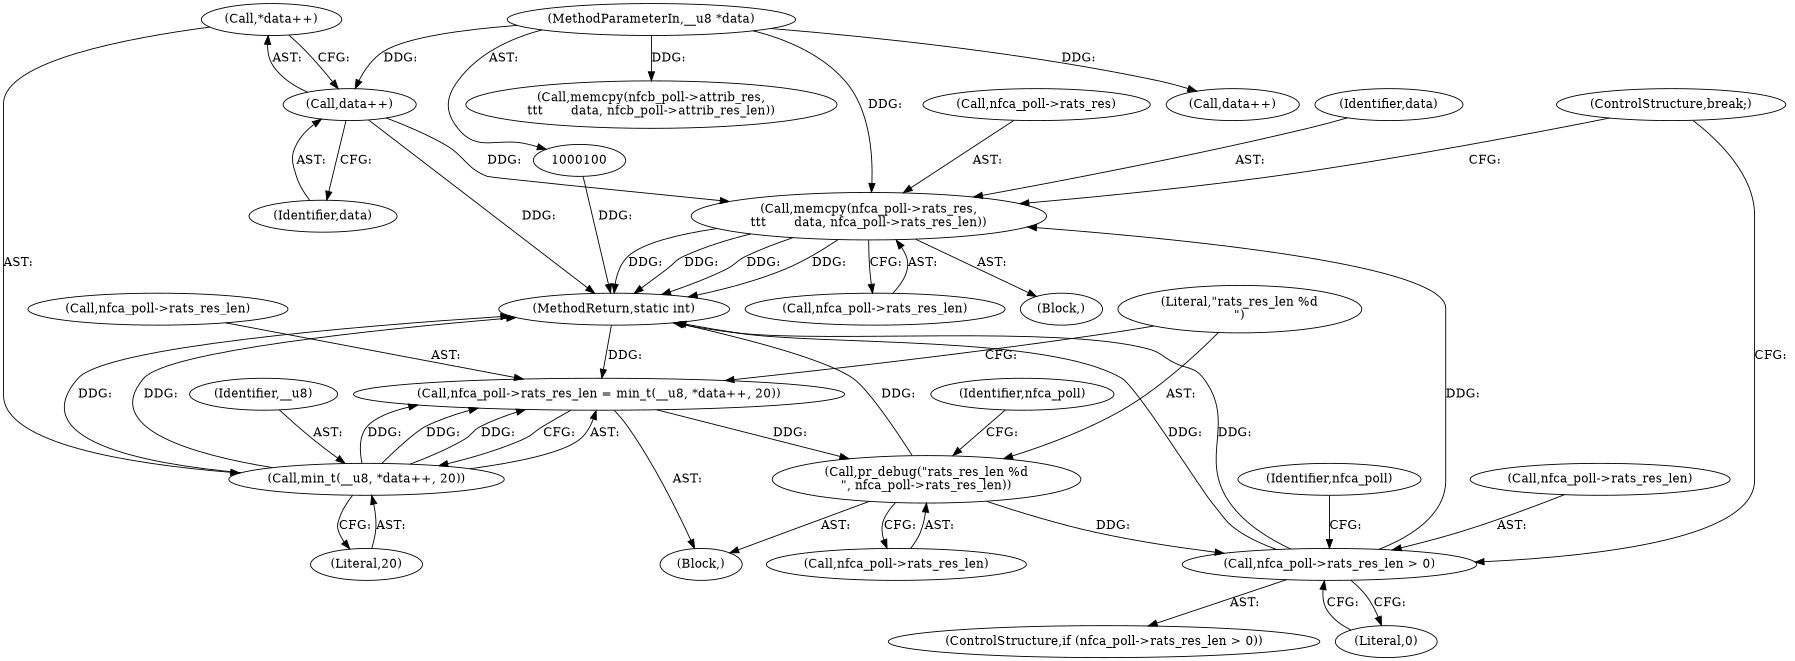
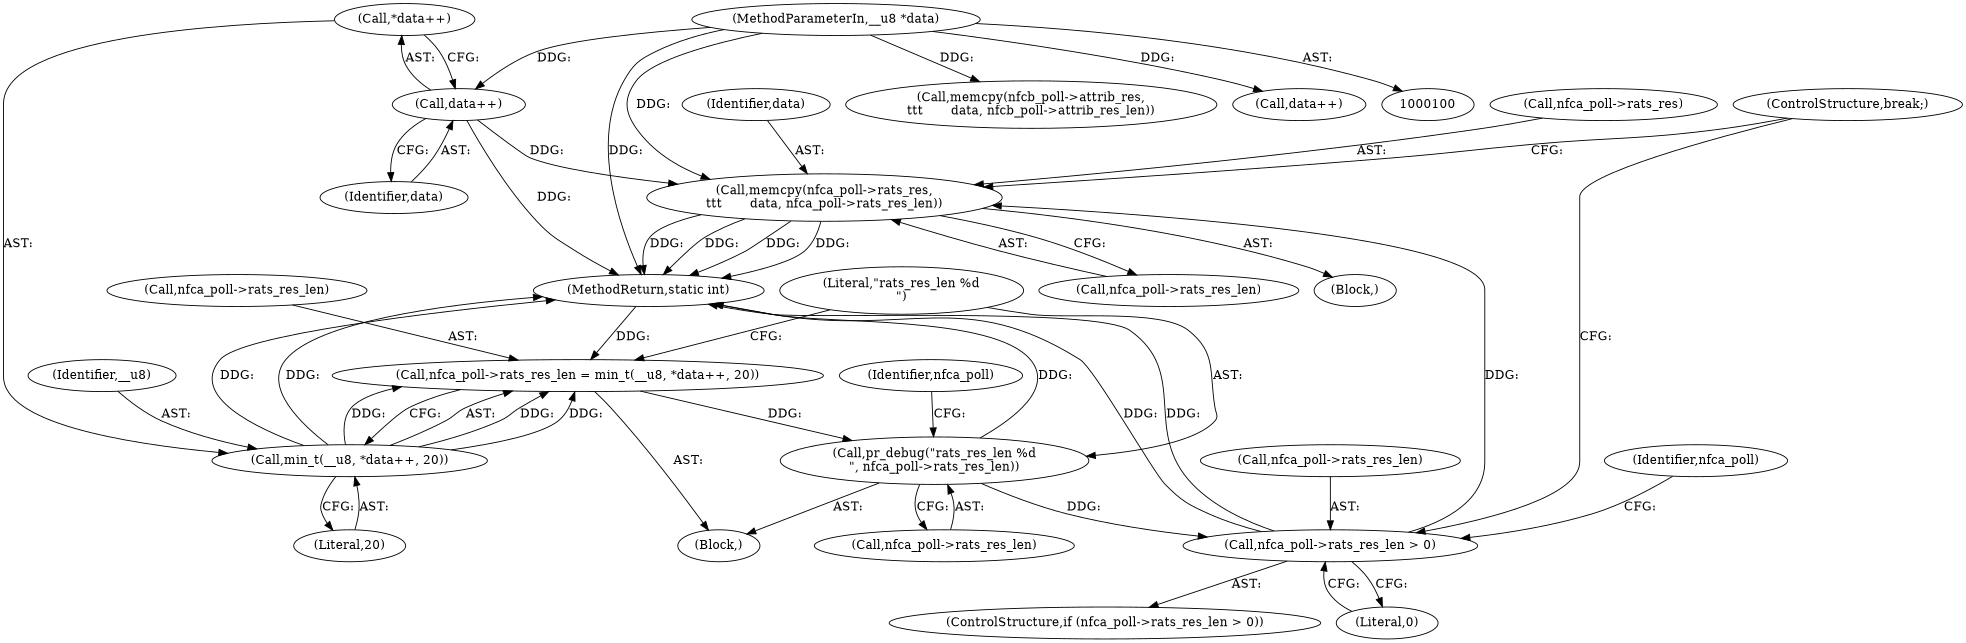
edge "1000100" -> "(MethodReturn,static int)": now "(MethodParameterIn,__u8 *data)" -> "(MethodReturn,static int)"
